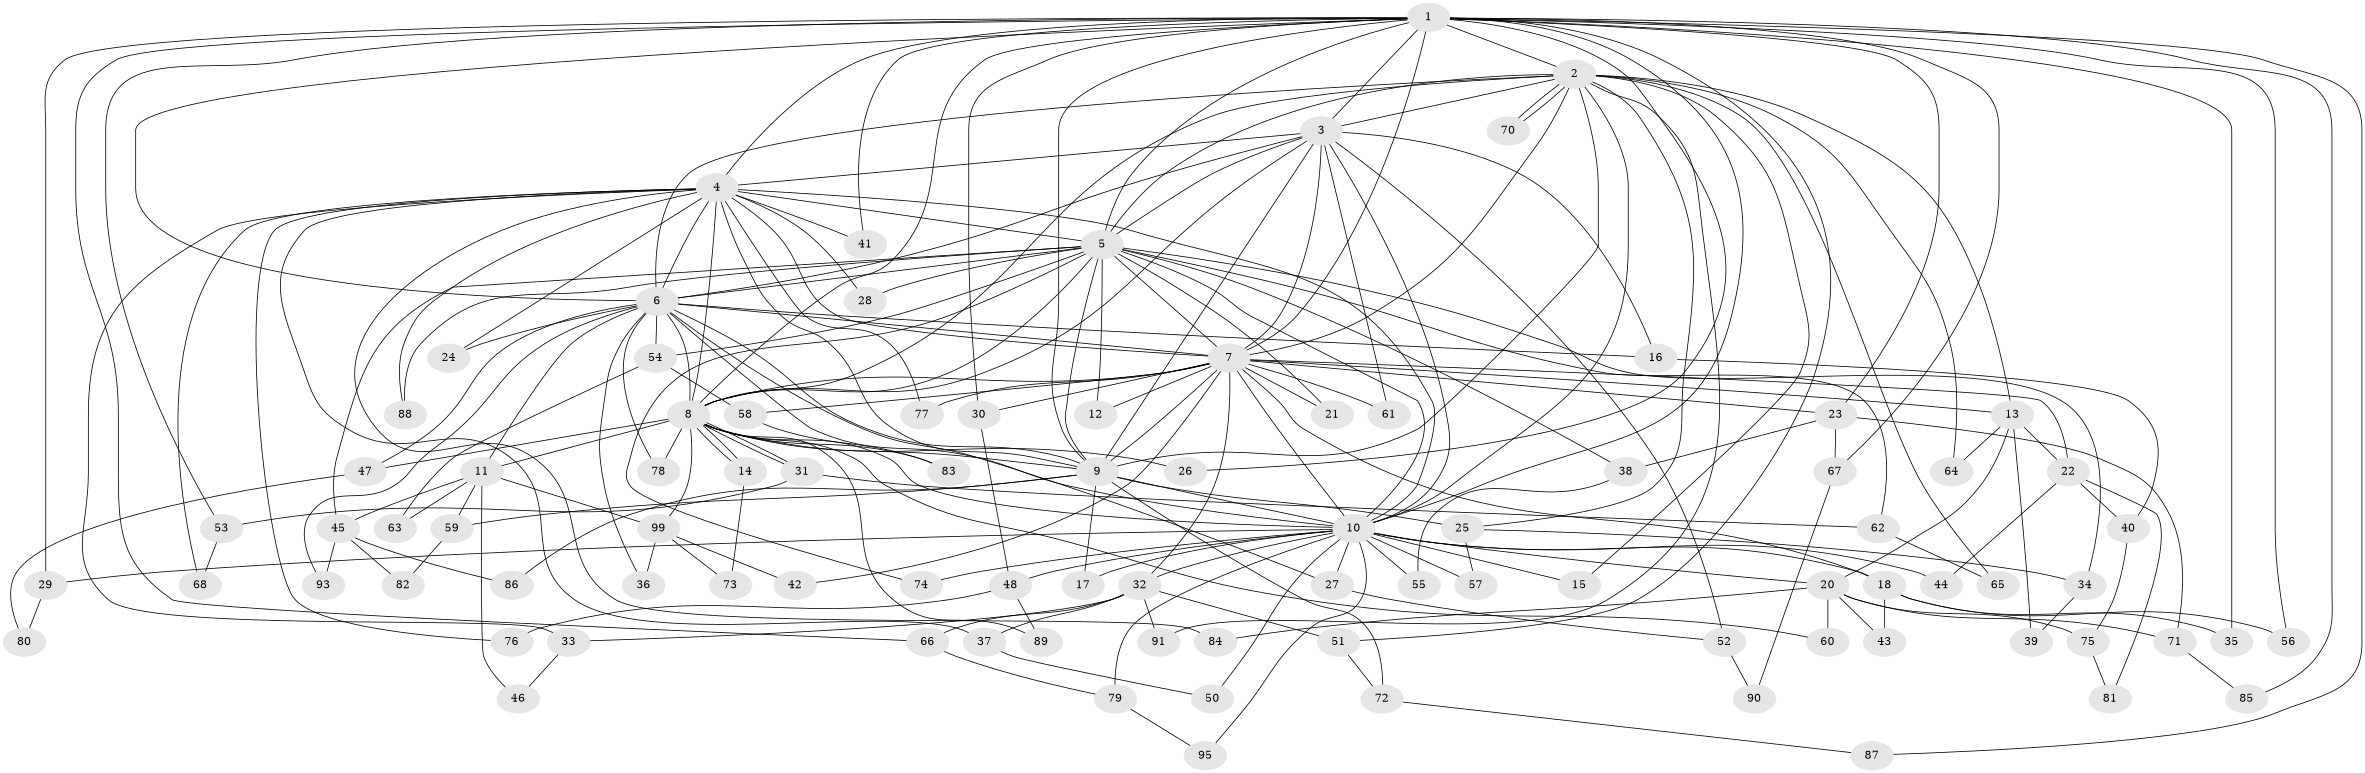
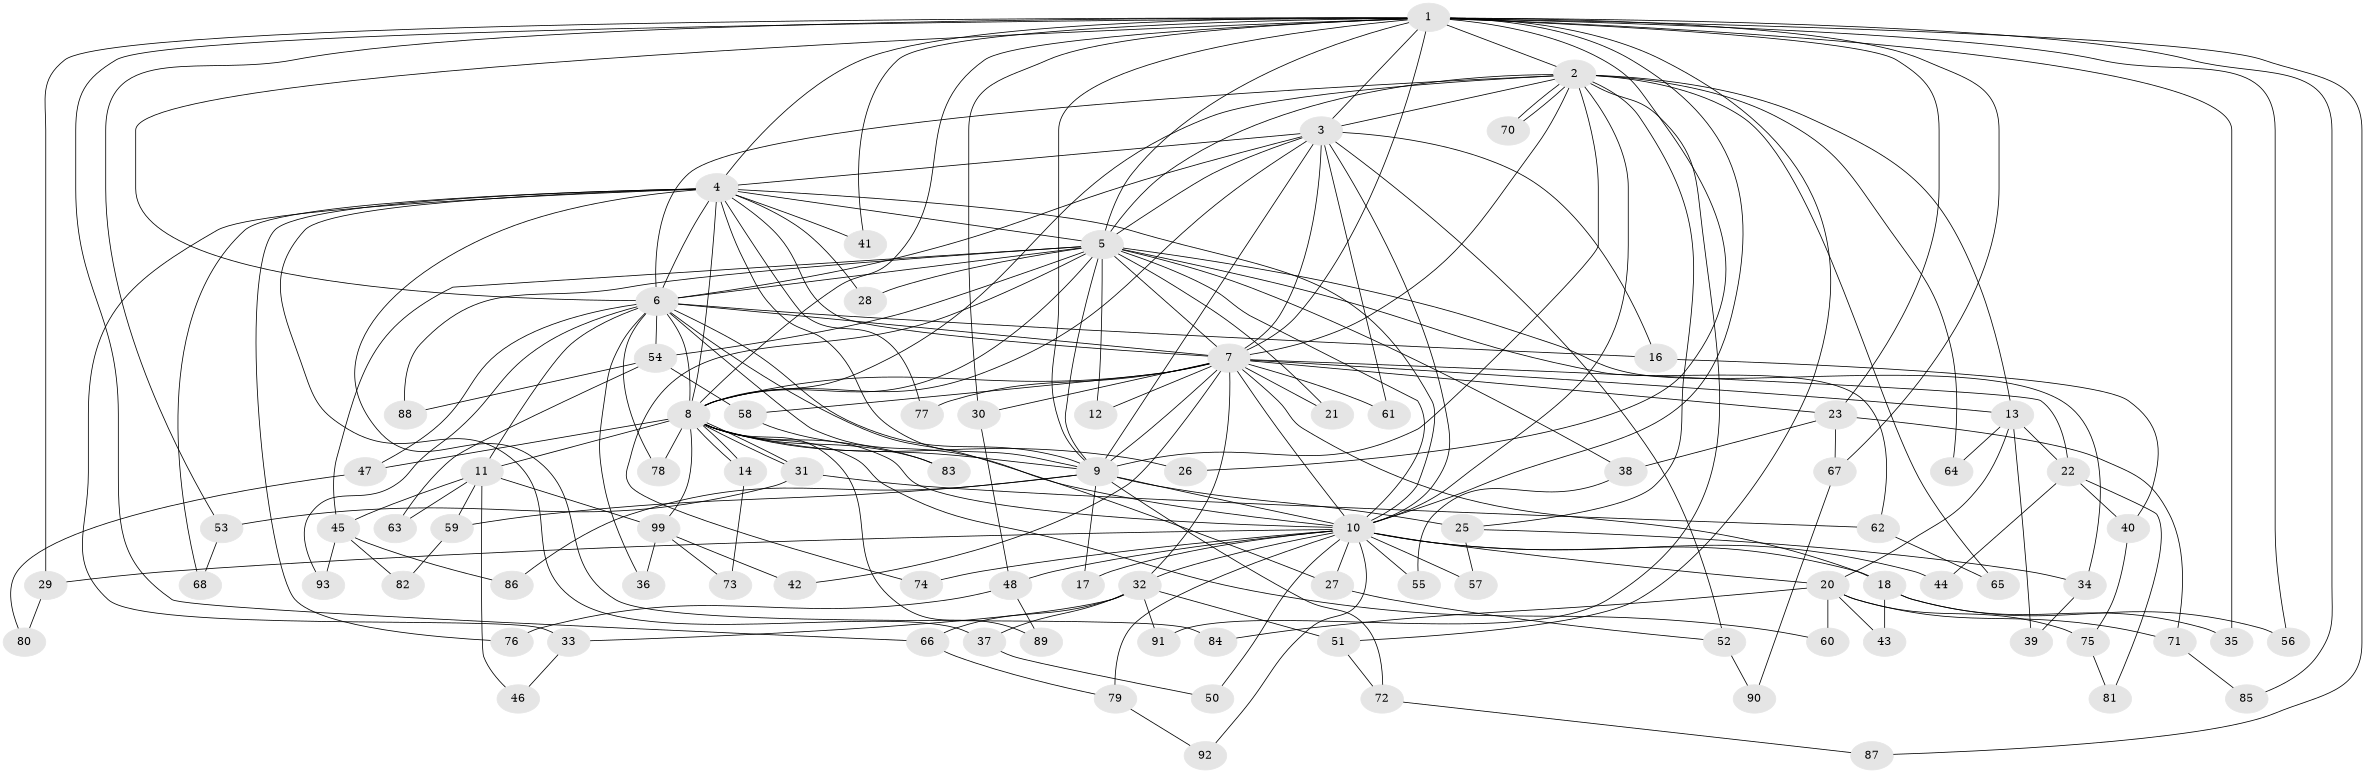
edge "4" -- "88": now "54" -- "88"
node "24": removed
node "15": removed
node "95": label "95" -> "92"
